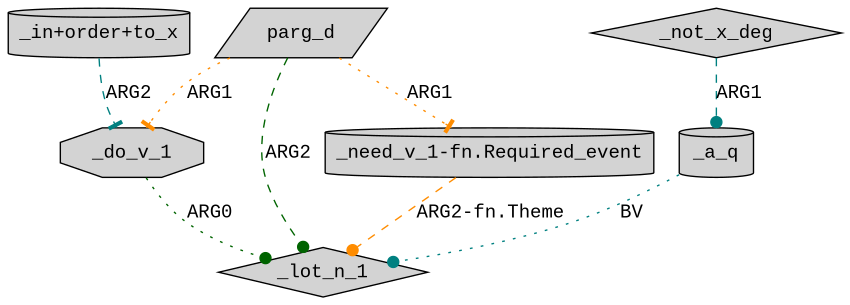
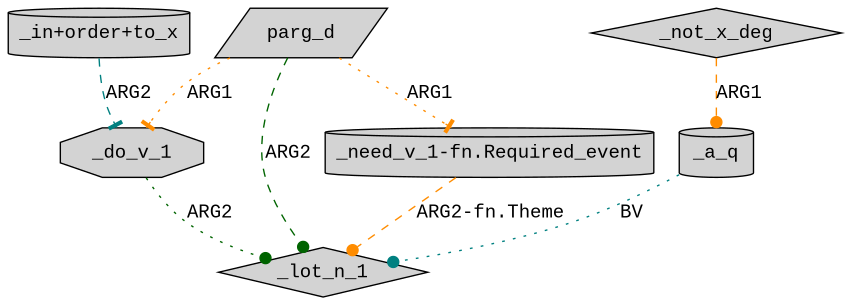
edge "_not_x_deg" -> "_a_q": color teal -> darkorange
edge "_do_v_1" -> "_lot_n_1": label "ARG0" -> "ARG2"
